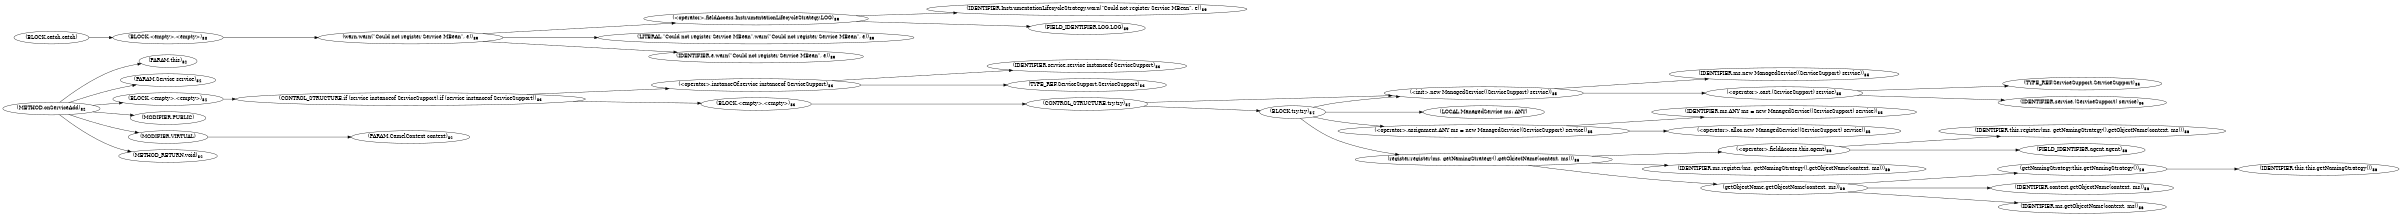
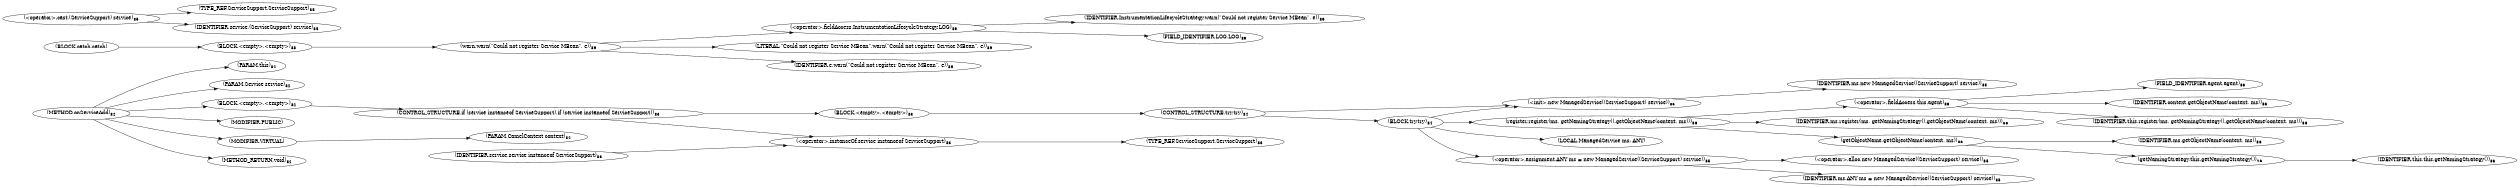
edge "(<operator>.instanceOf,service instanceof ServiceSupport)" -> "(IDENTIFIER,service,service instanceof ServiceSupport)": reversed
edge "(<init>,new ManagedService((ServiceSupport) service))" -> "(<operator>.cast,(ServiceSupport) service)": removed
edge "(getObjectName,getObjectName(context, ms))" -> "(IDENTIFIER,context,getObjectName(context, ms))": now "(<operator>.fieldAccess,this.agent)" -> "(IDENTIFIER,context,getObjectName(context, ms))"
